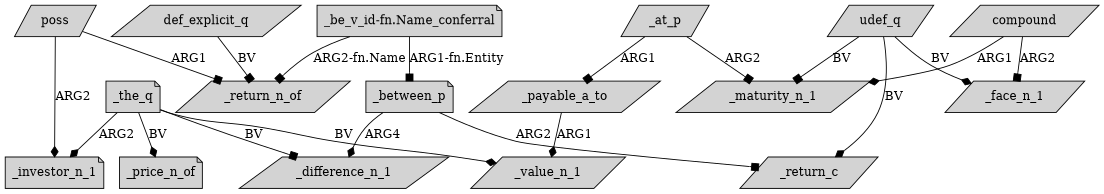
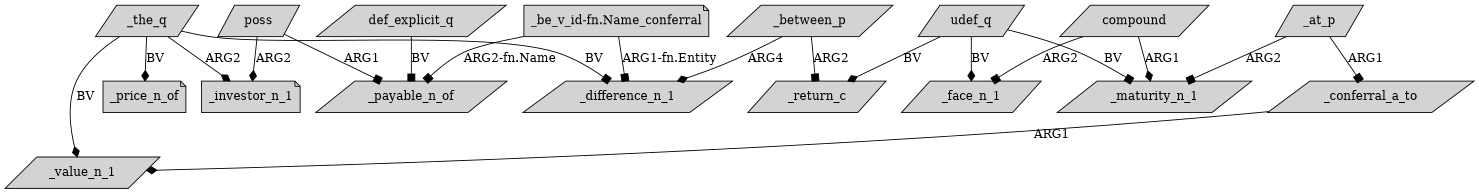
edge "_be_v_id-fn.Name_conferral" -> "_between_p": now "_be_v_id-fn.Name_conferral" -> "_difference_n_1"
node "_the_q": shape note -> parallelogram
node "_return_n_of": label "_return_n_of" -> "_payable_n_of"
node "_between_p": shape note -> parallelogram
node "_payable_a_to": label "_payable_a_to" -> "_conferral_a_to"
